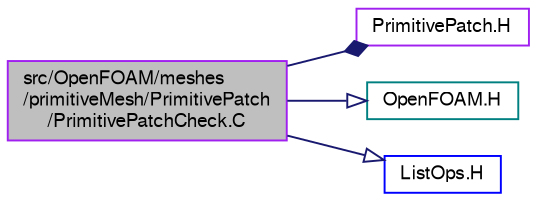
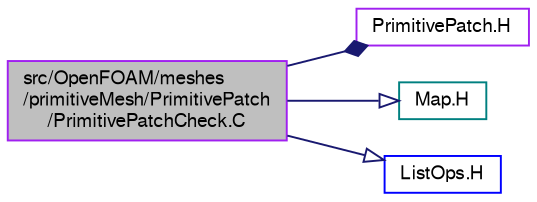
node "OpenFOAM.H": label "OpenFOAM.H" -> "Map.H"
